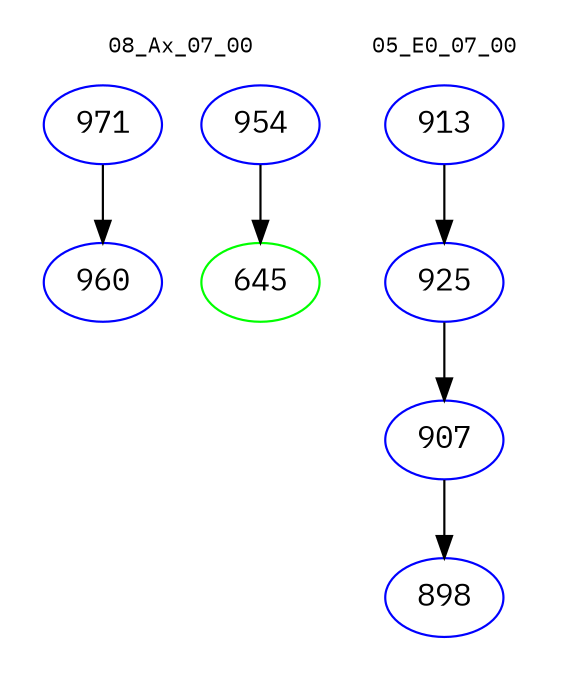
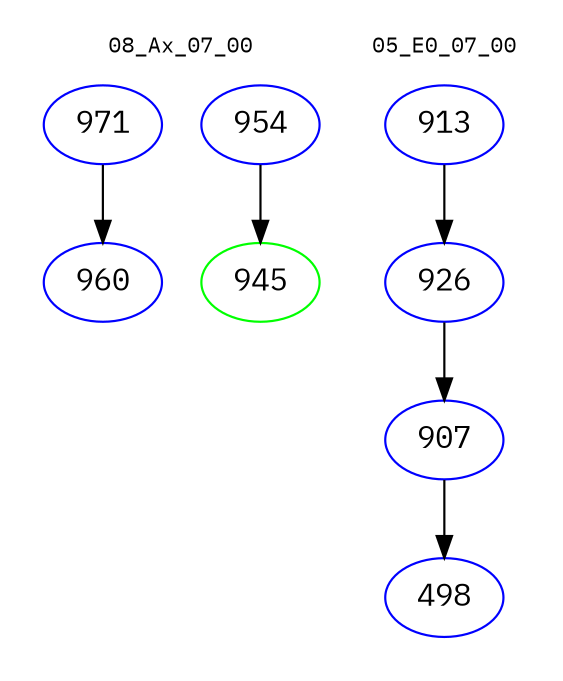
node "645": label "645" -> "945"
node "925": label "925" -> "926"
node "898": label "898" -> "498"
